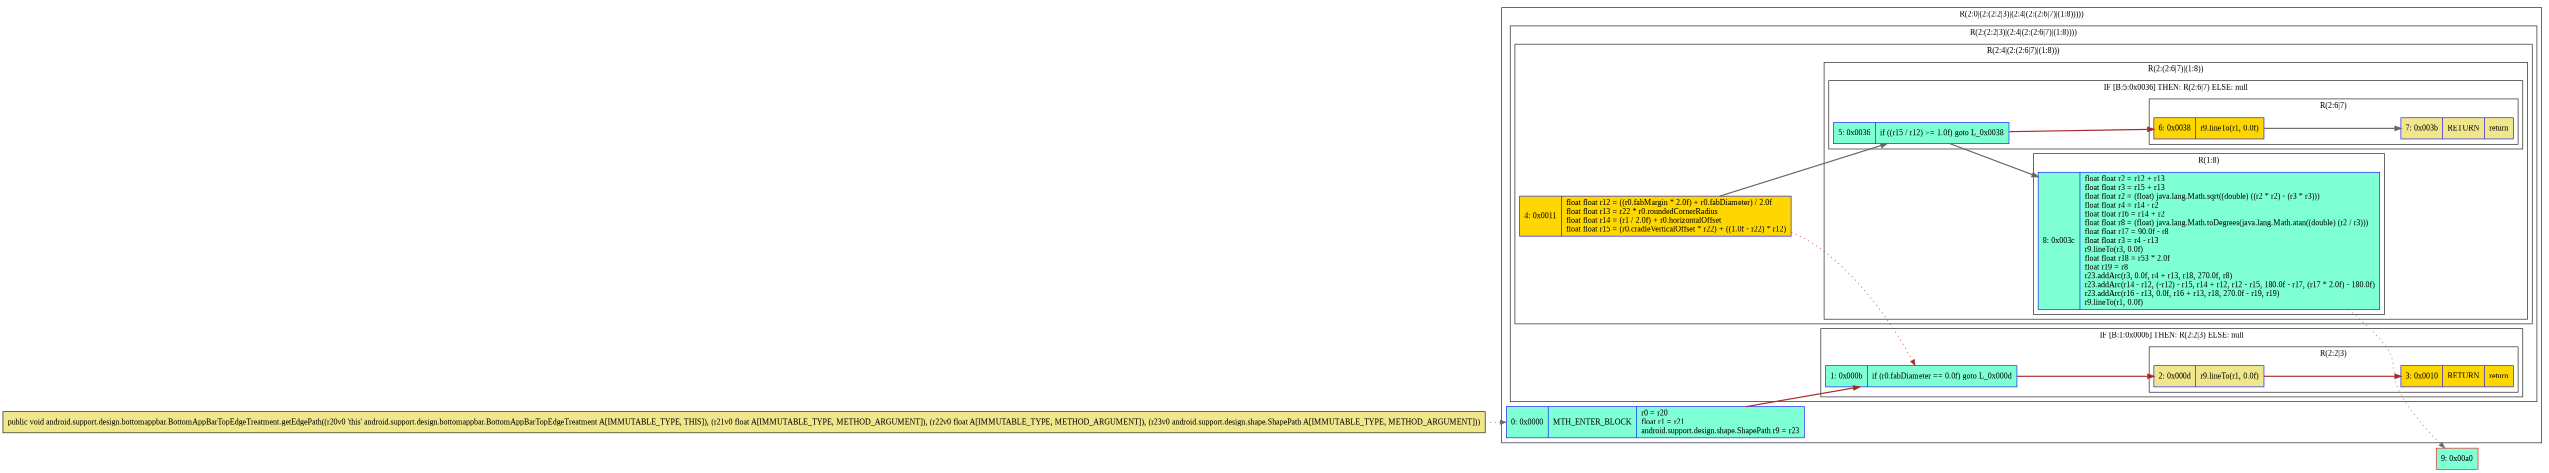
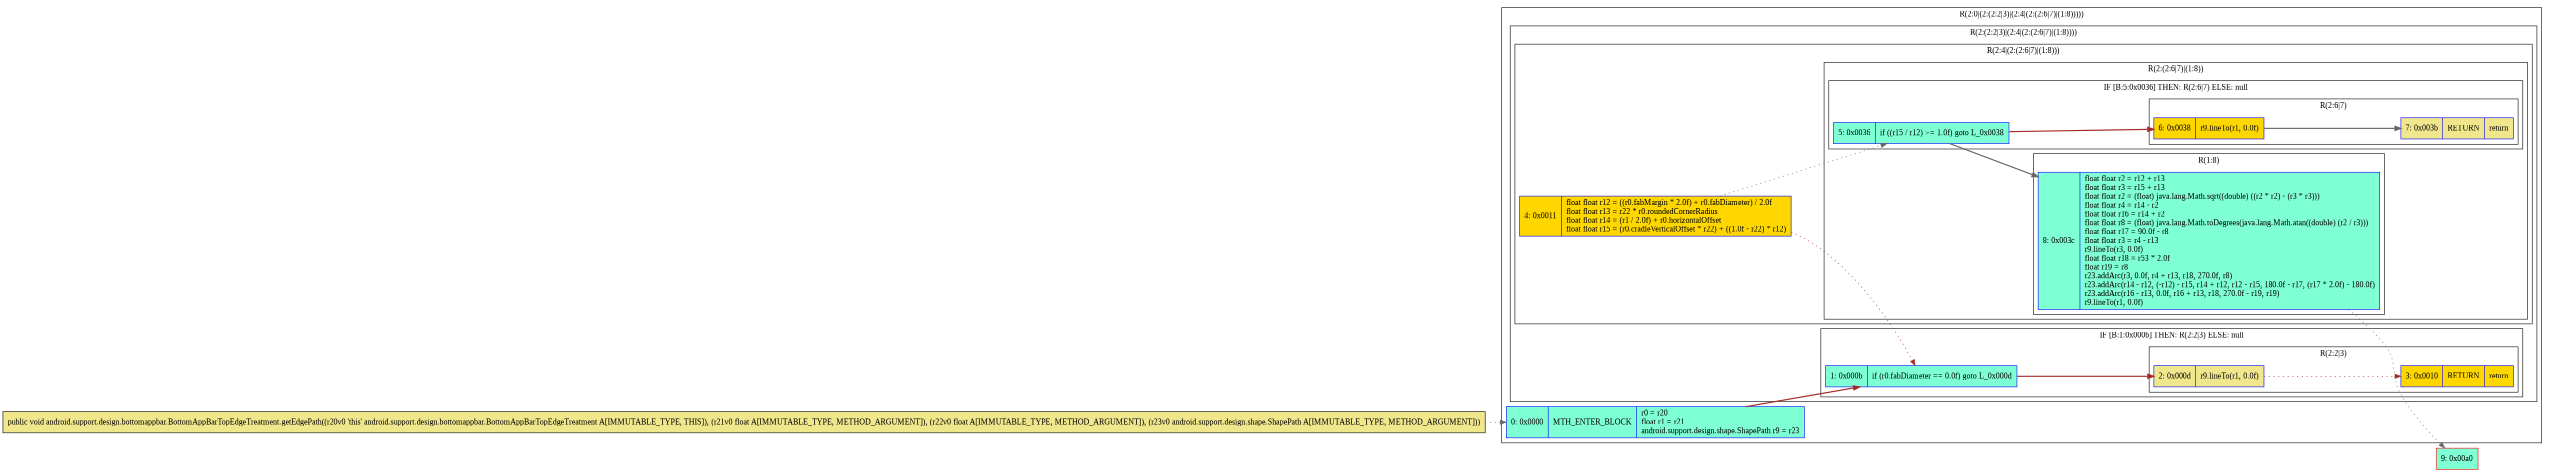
edge "4: 0x0011" -> "5: 0x0036": style bold -> dotted
edge "2: 0x000d" -> "3: 0x0010": style bold -> dotted
